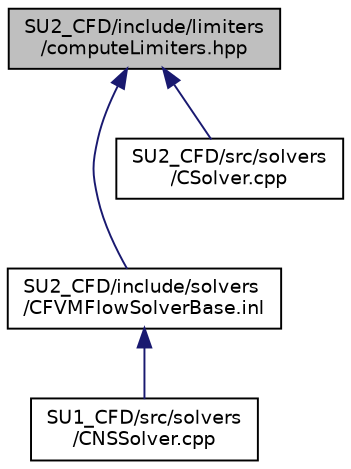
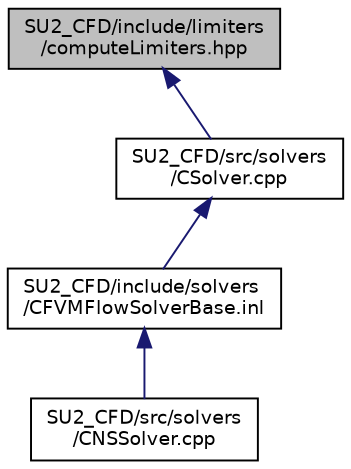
edge "SU2_CFD/include/solvers /CFVMFlowSolverBase.inl" -> "SU2_CFD/include/limiters /computeLimiters.hpp": now "SU2_CFD/include/solvers /CFVMFlowSolverBase.inl" -> "SU2_CFD/src/solvers /CSolver.cpp"
node "SU1_CFD/src/solvers /CNSSolver.cpp": label "SU1_CFD/src/solvers /CNSSolver.cpp" -> "SU2_CFD/src/solvers /CNSSolver.cpp"
